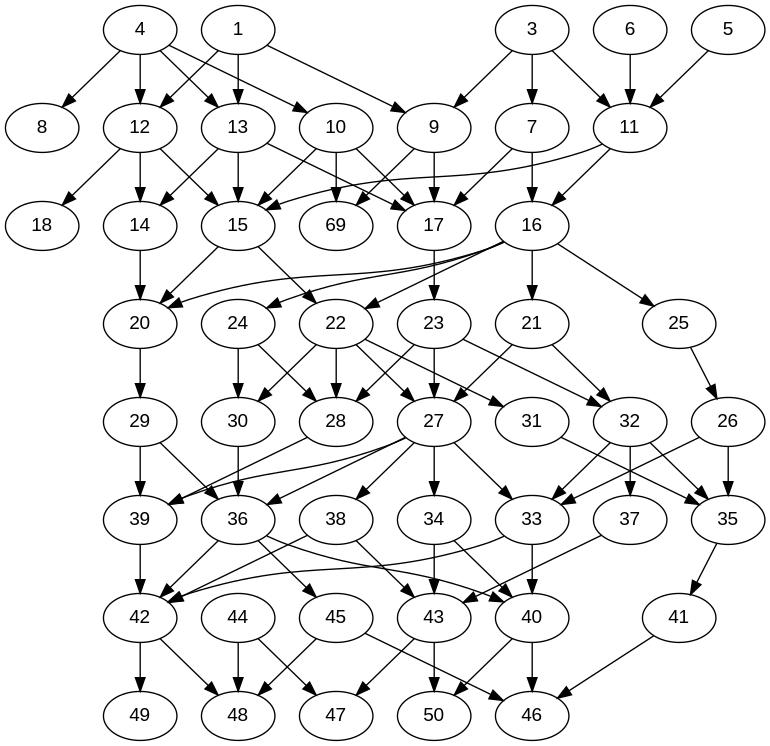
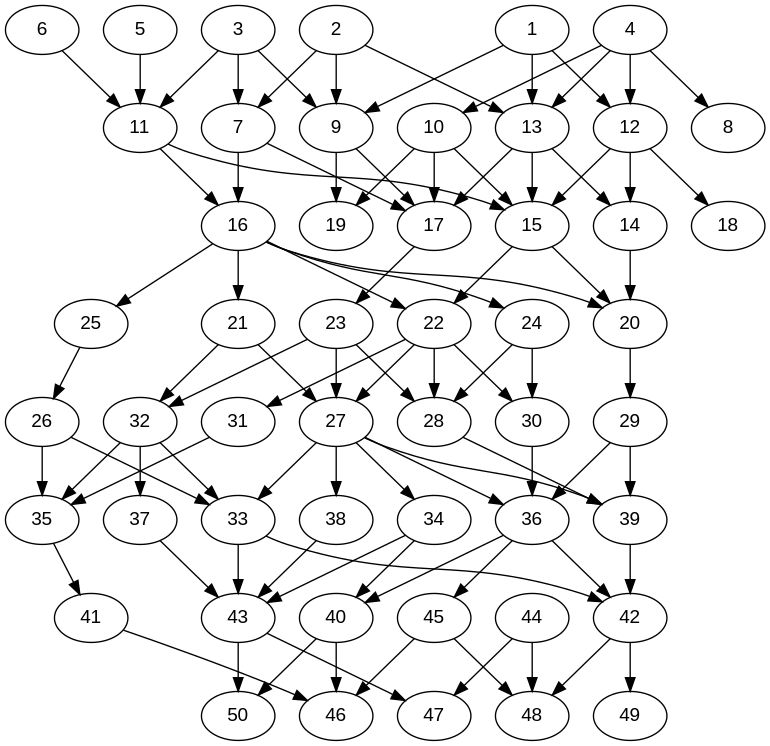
node "2": added
node "69": label "69" -> "19"
edge "33" -> "40": now "33" -> "43"
edge "38" -> "42": removed
